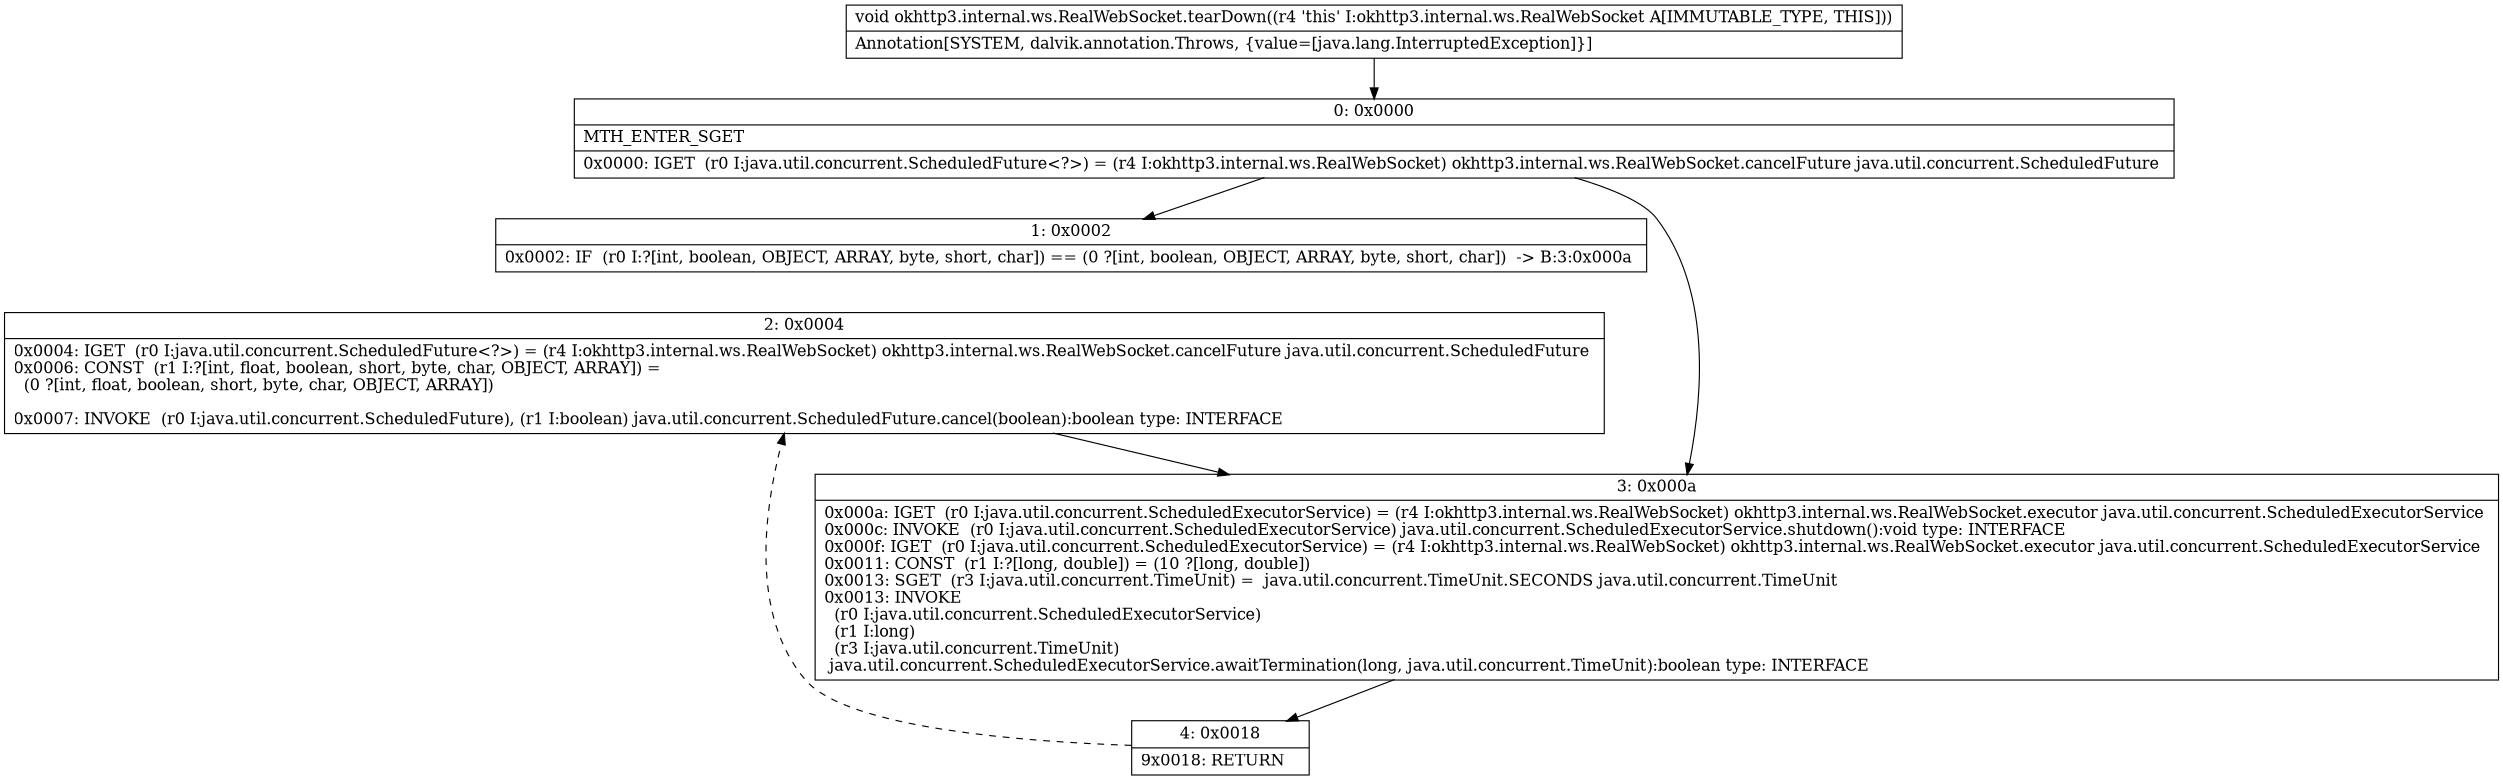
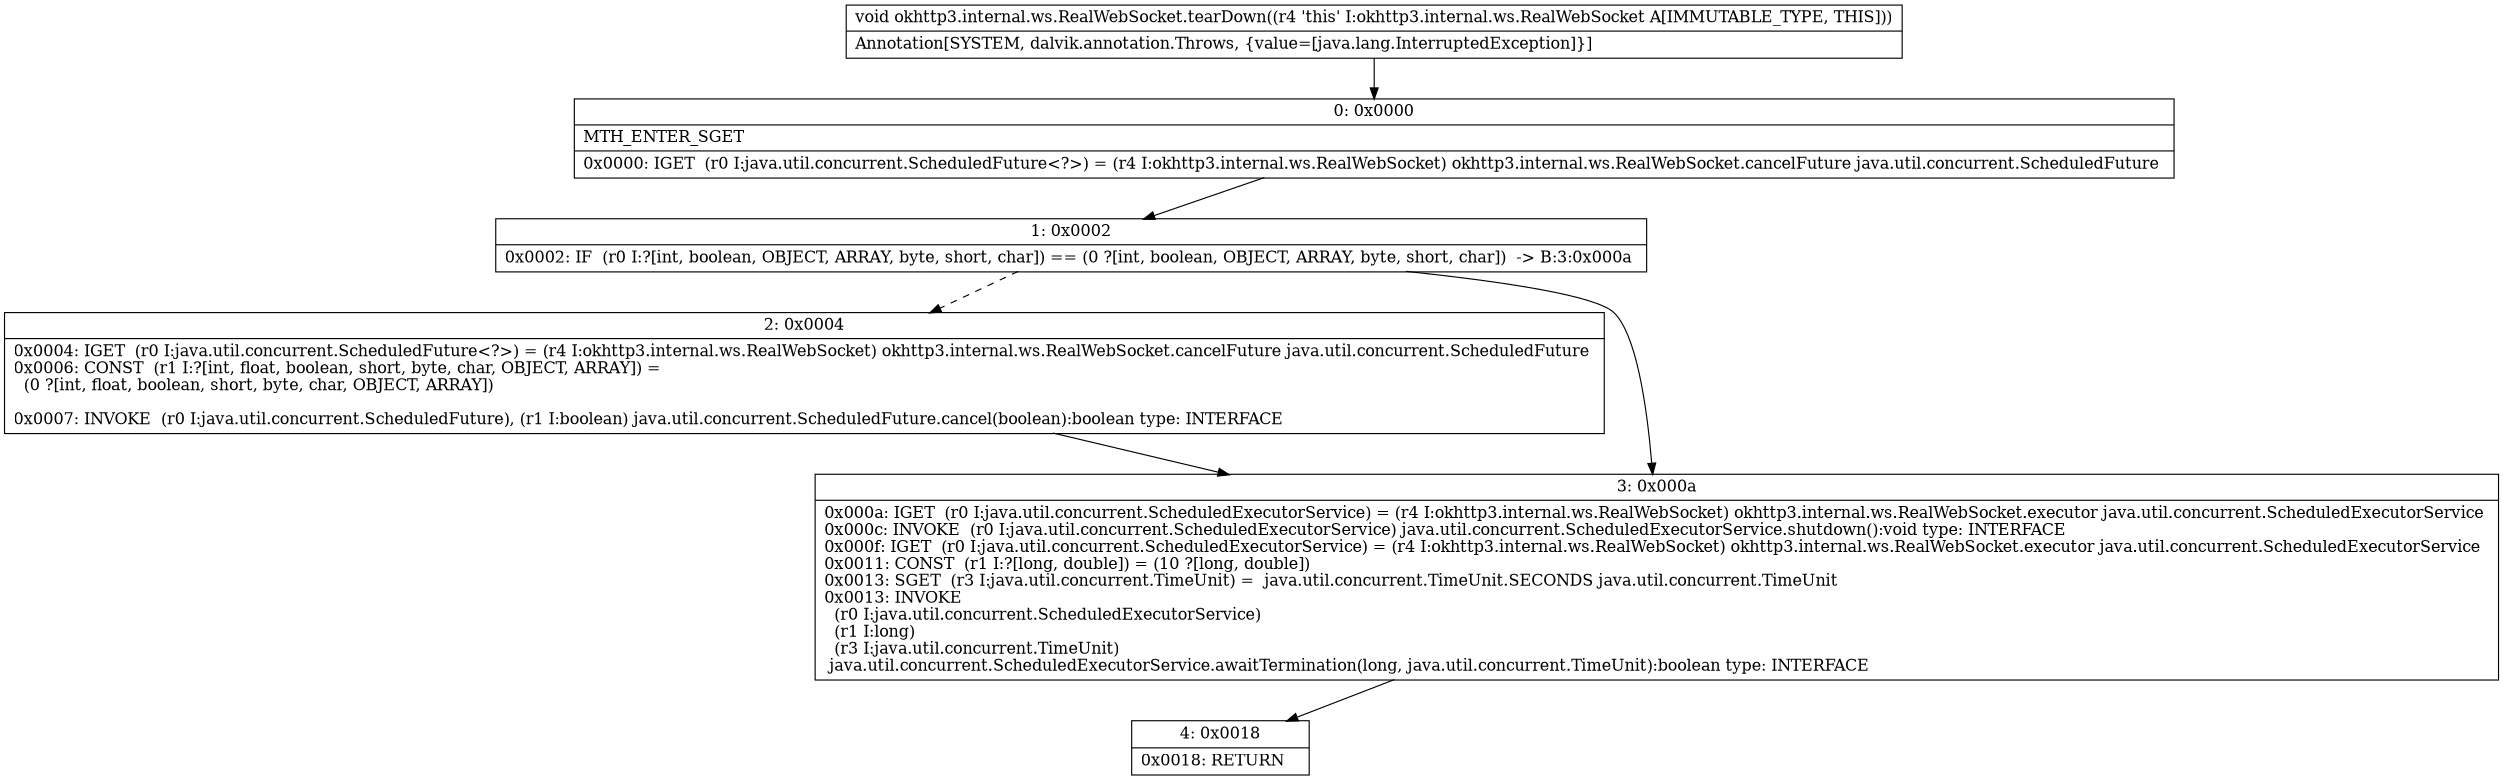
edge "0: 0x0000" -> "3: 0x000a": now "1: 0x0002" -> "3: 0x000a"
edge "4: 0x0018" -> "2: 0x0004": now "1: 0x0002" -> "2: 0x0004"
node "4: 0x0018": text "9x0018: RETURN" -> "0x0018: RETURN"
